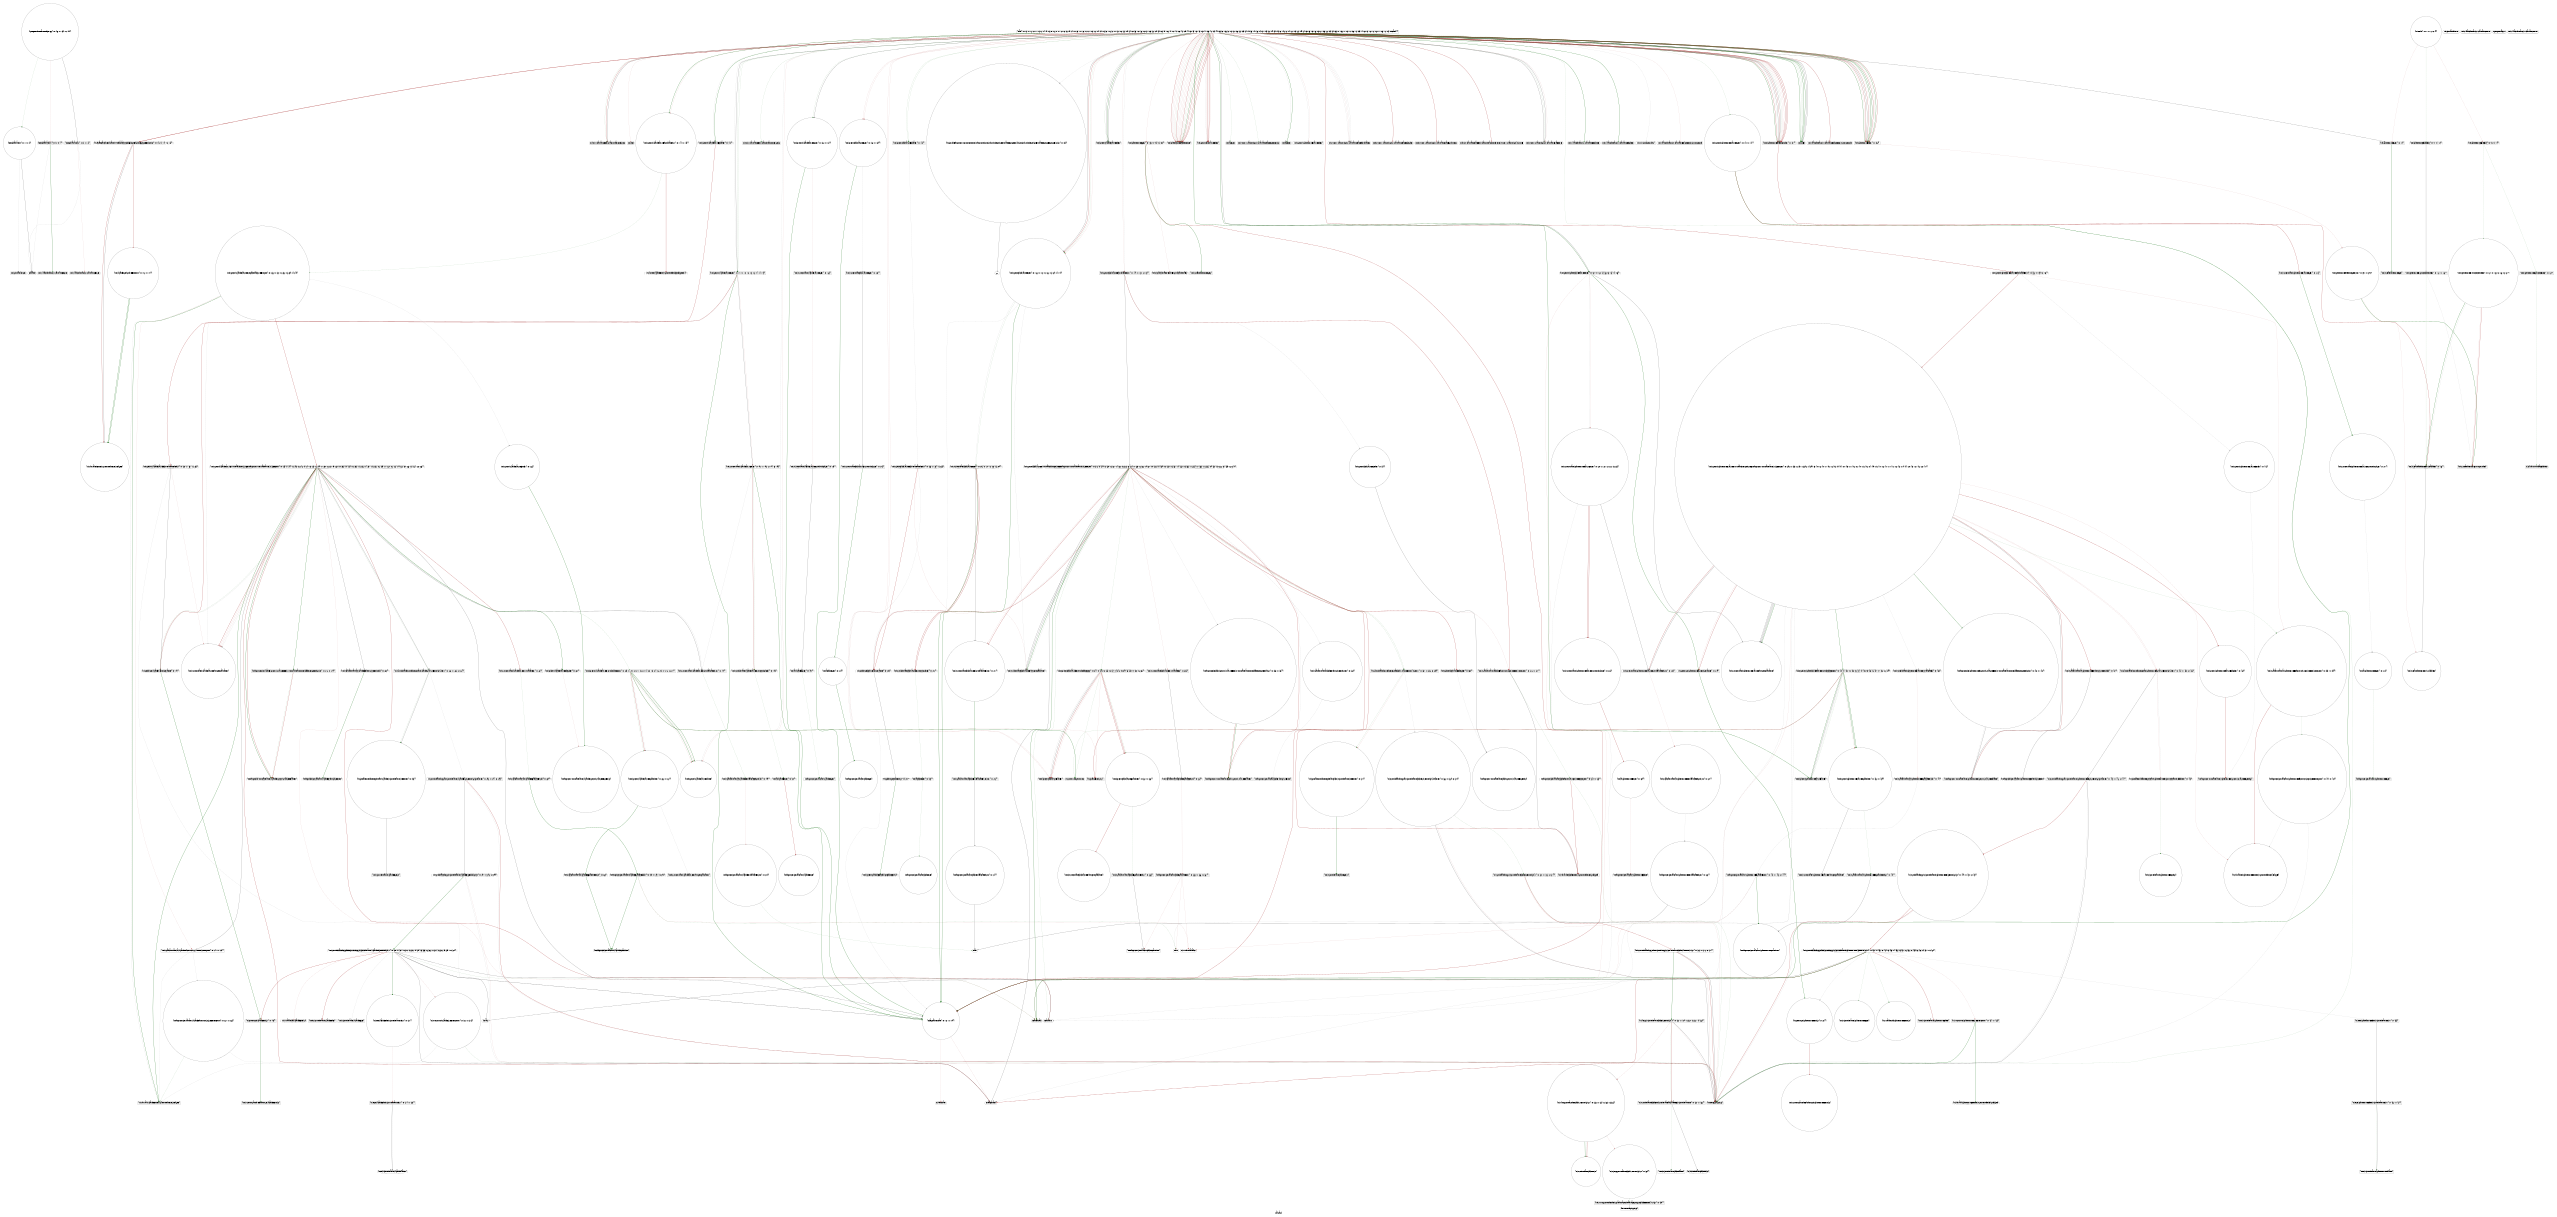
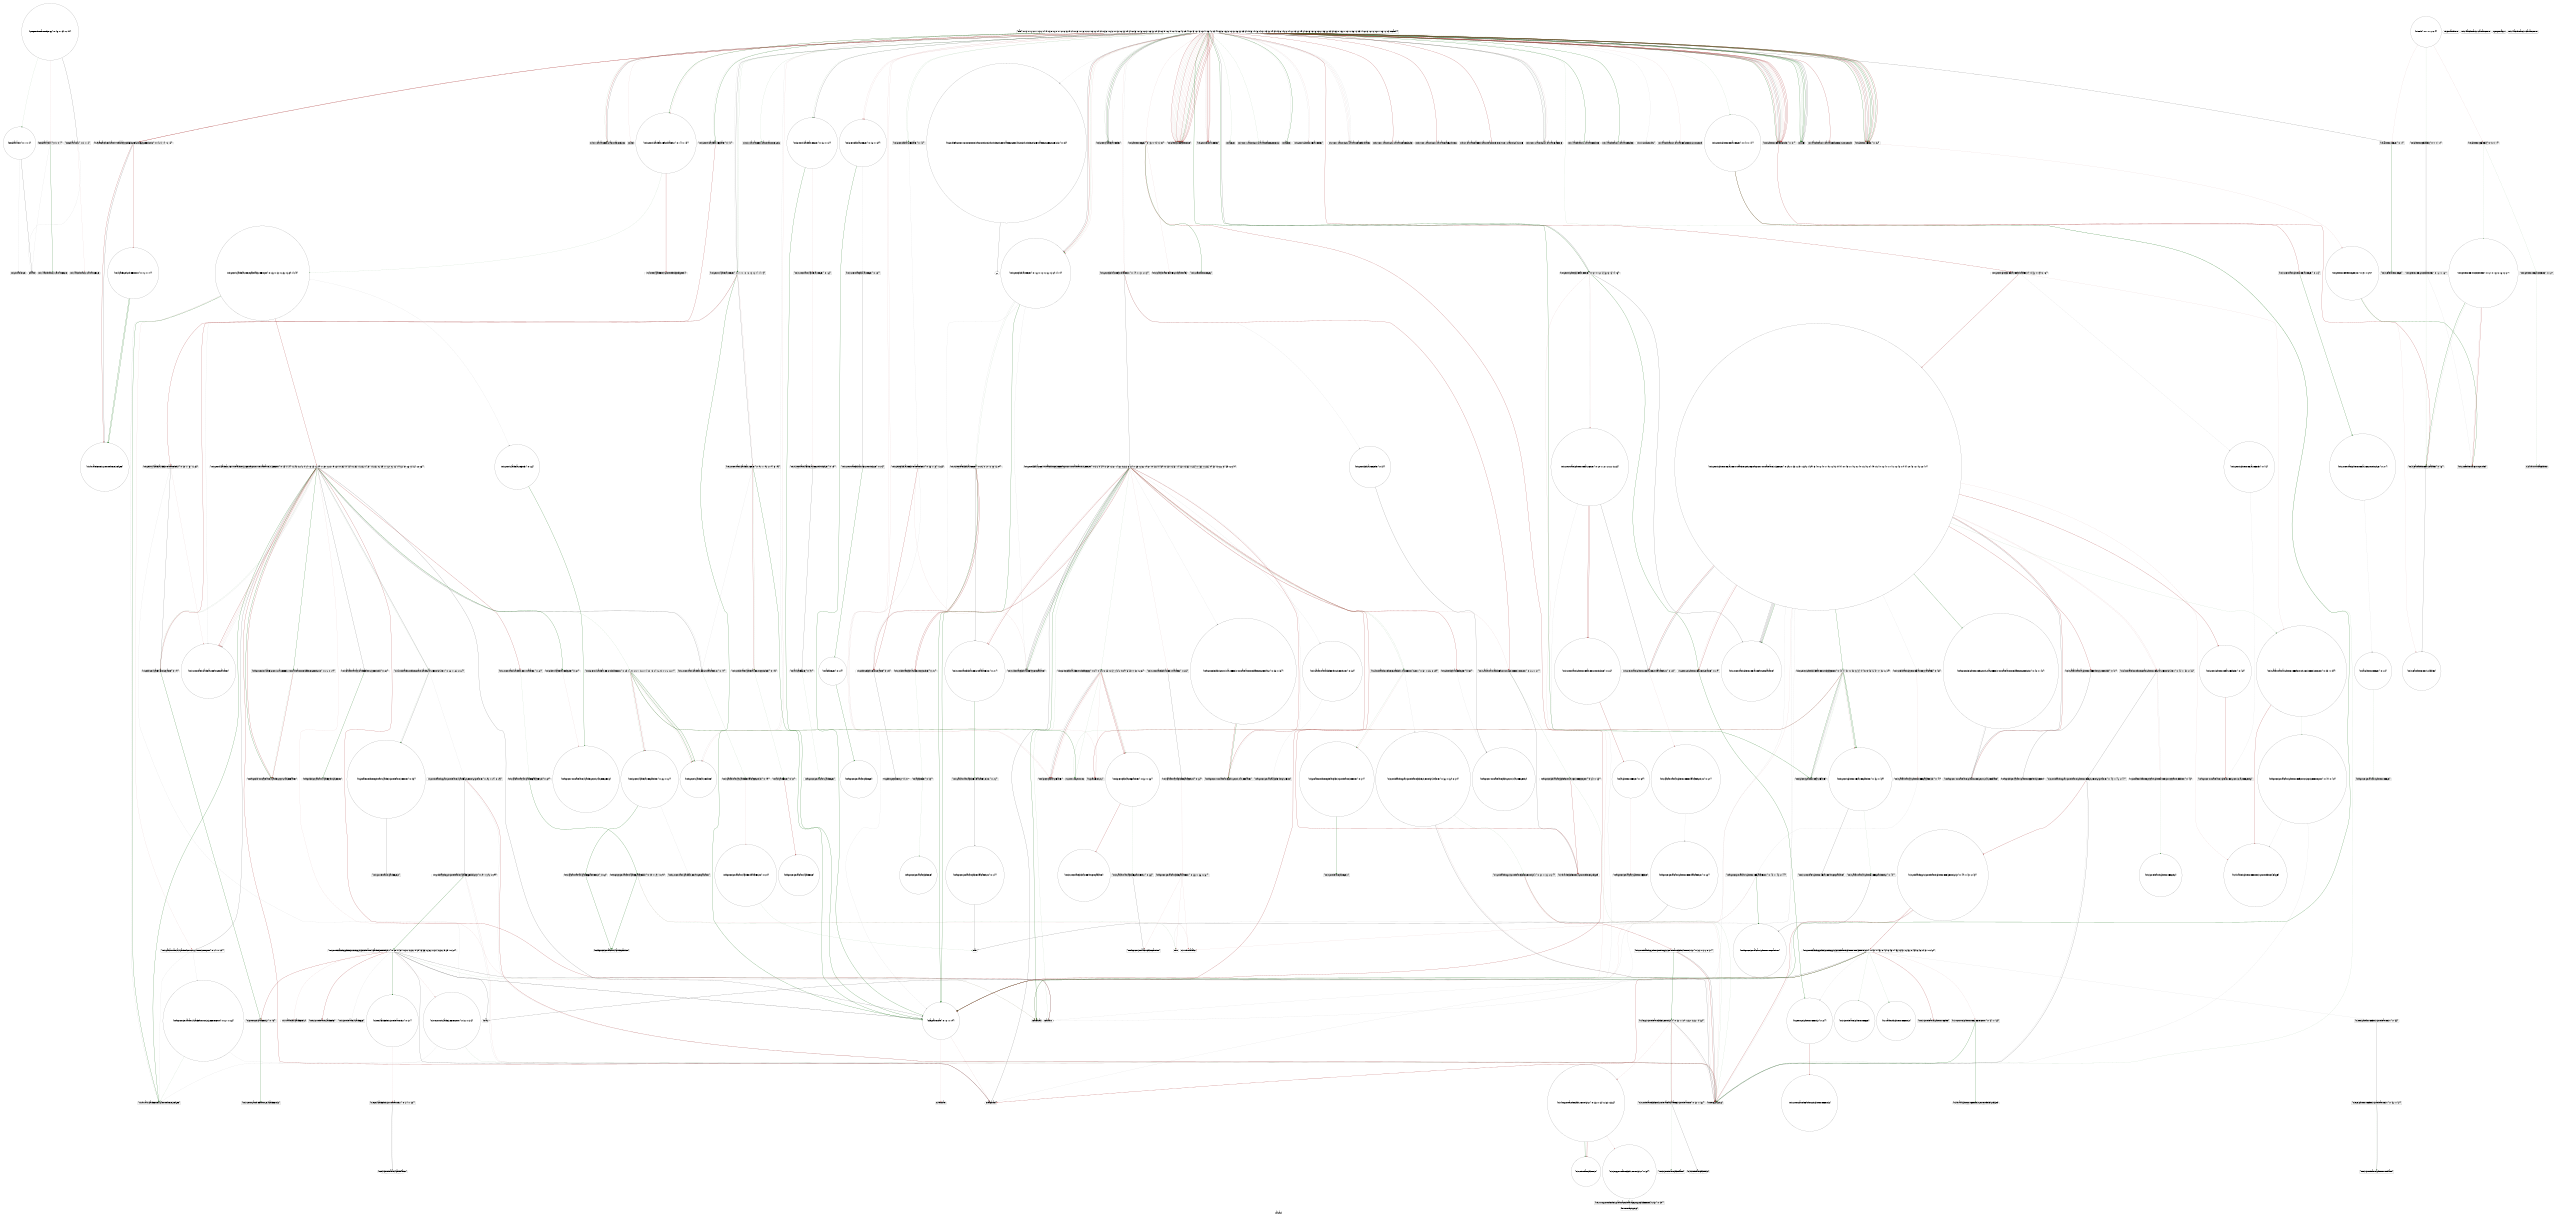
node "{_ZNSt12_Destroy_auxILb1EE9__destroyIP5kicksEEvT_S4_}": removed
